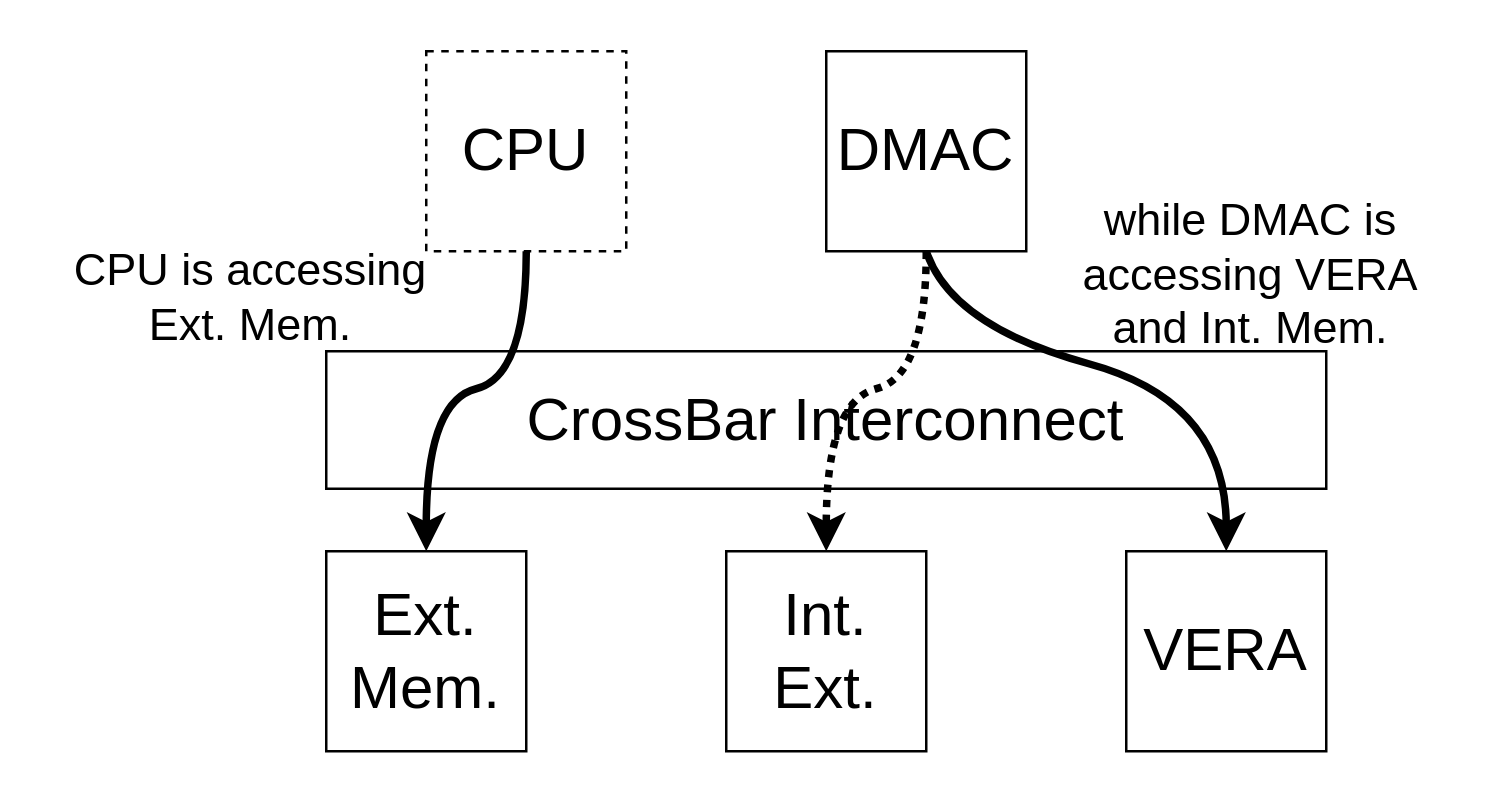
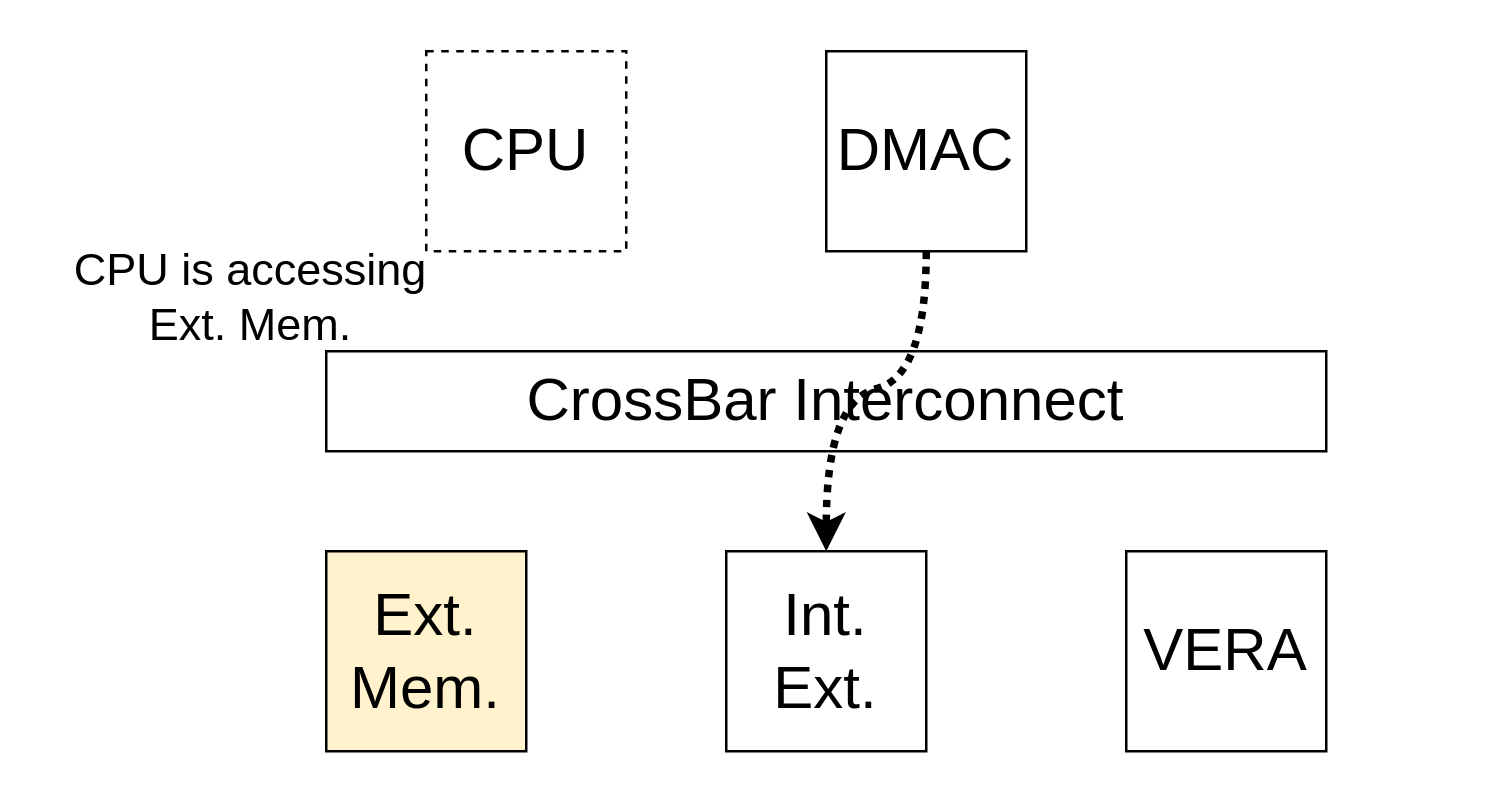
node "while DMAC is accessing VERA and Int. Mem.": removed
edge "DMAC" -> "VERA": removed
edge "CPU" -> "Ext. Mem.": removed
node "CrossBar Interconnect": size 1000x138 -> 1000x100
node "Ext. Mem.": fillcolor #ffffff -> #fff2cc
